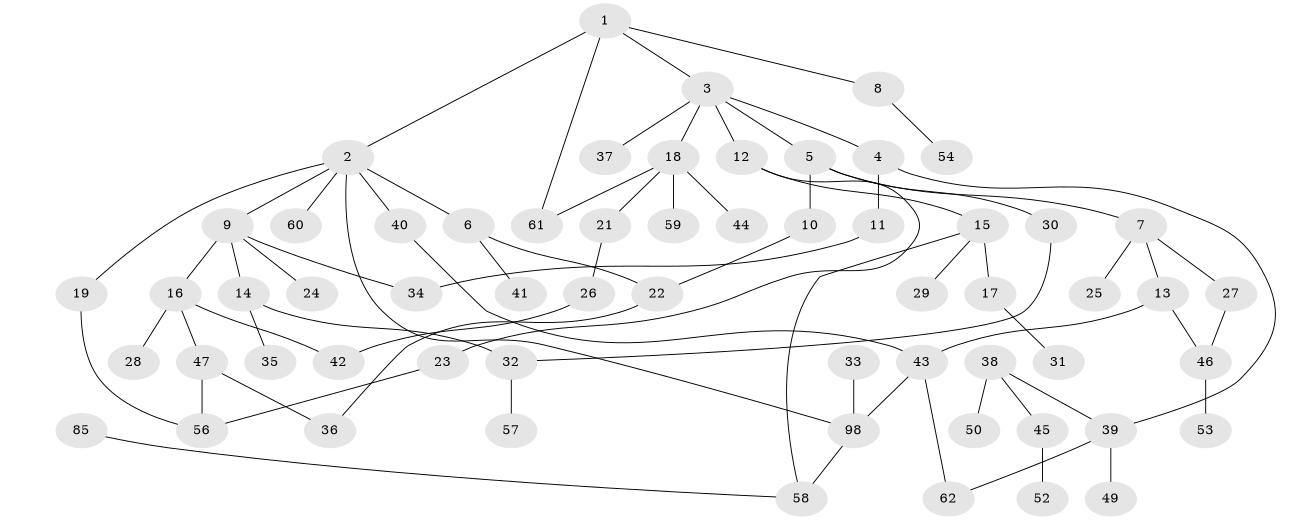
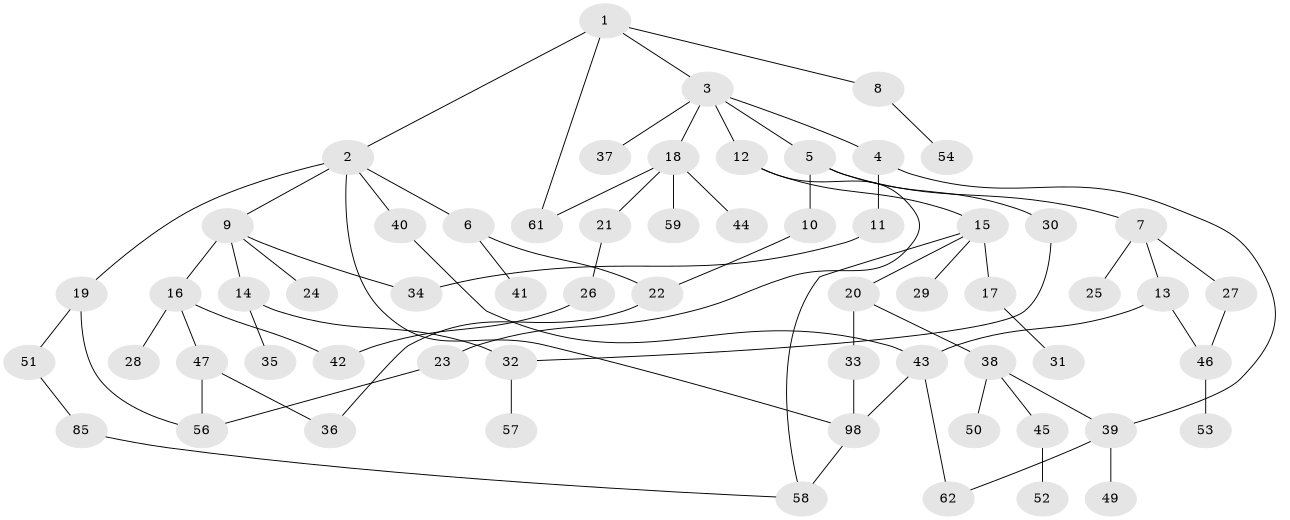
node "60": removed
node "20": added
node "51": added
